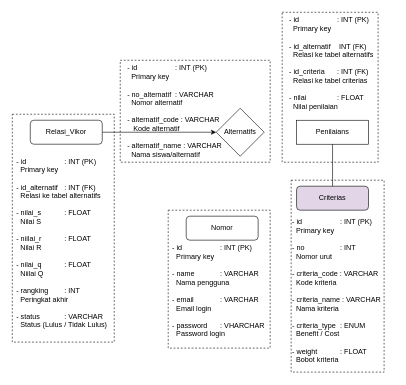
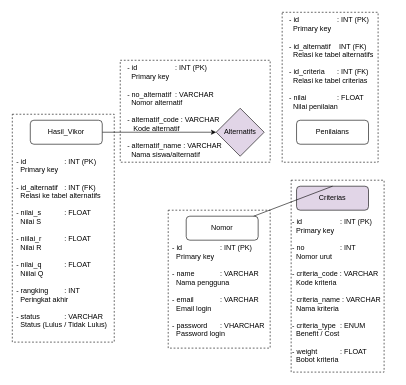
node "Relasi_Vikor": label "Relasi_Vikor" -> "Hasil_Vikor"
node "Alternatifs": fillcolor #ffffff -> #e1d5e7
node "Penilaians": shape rectangle -> rounded rectangle
edge "Penilaians" -- "Criterias": now "Nomor" -- "Criterias"
